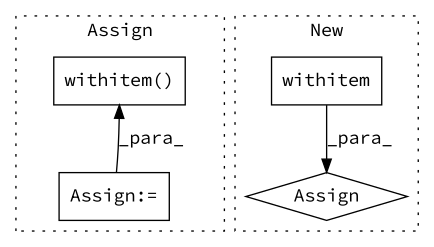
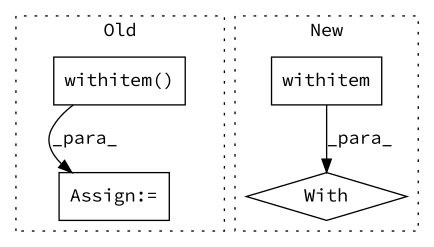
cluster "Assign": label "Assign" -> "Old"
edge "Assign:=" -> "withitem()": reversed
node "Assign": label "Assign" -> "With"
